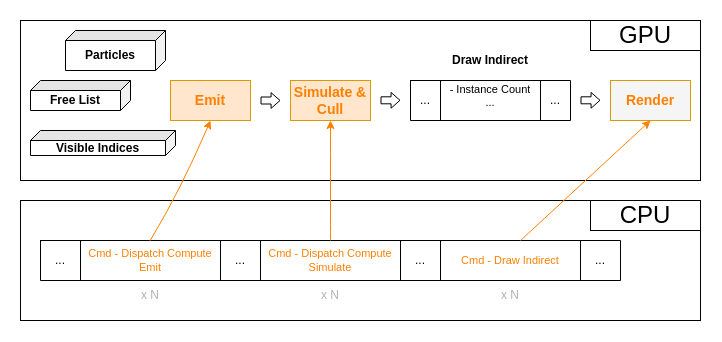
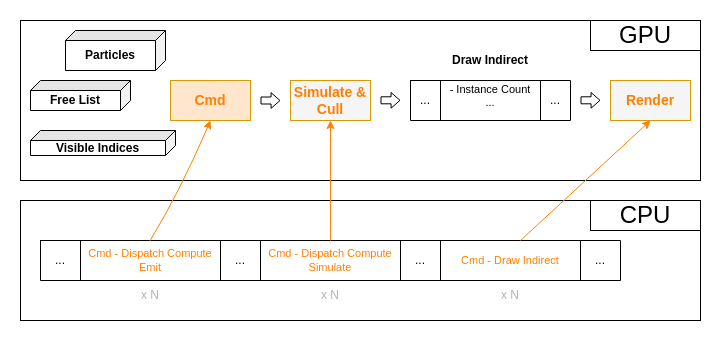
node "Emit": label "Emit" -> "Cmd"
node "Simulate & Cull": fillcolor #ffe6cc -> #f5f5f5
